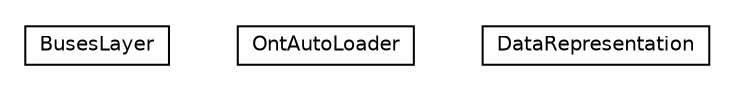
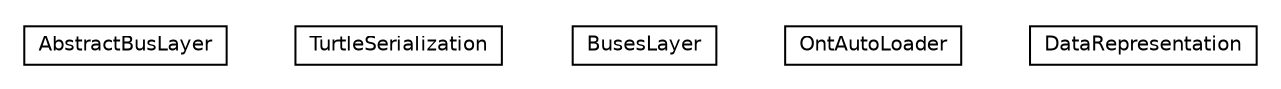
node "AbstractBusLayer": added
node "TurtleSerialization": added
